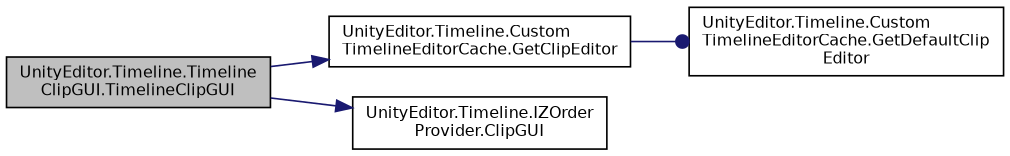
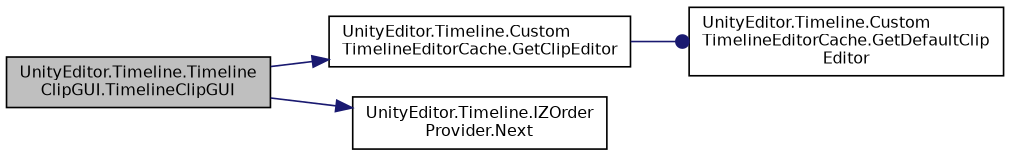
node "UnityEditor.Timeline.IZOrder Provider.ClipGUI": label "UnityEditor.Timeline.IZOrder Provider.ClipGUI" -> "UnityEditor.Timeline.IZOrder Provider.Next"
